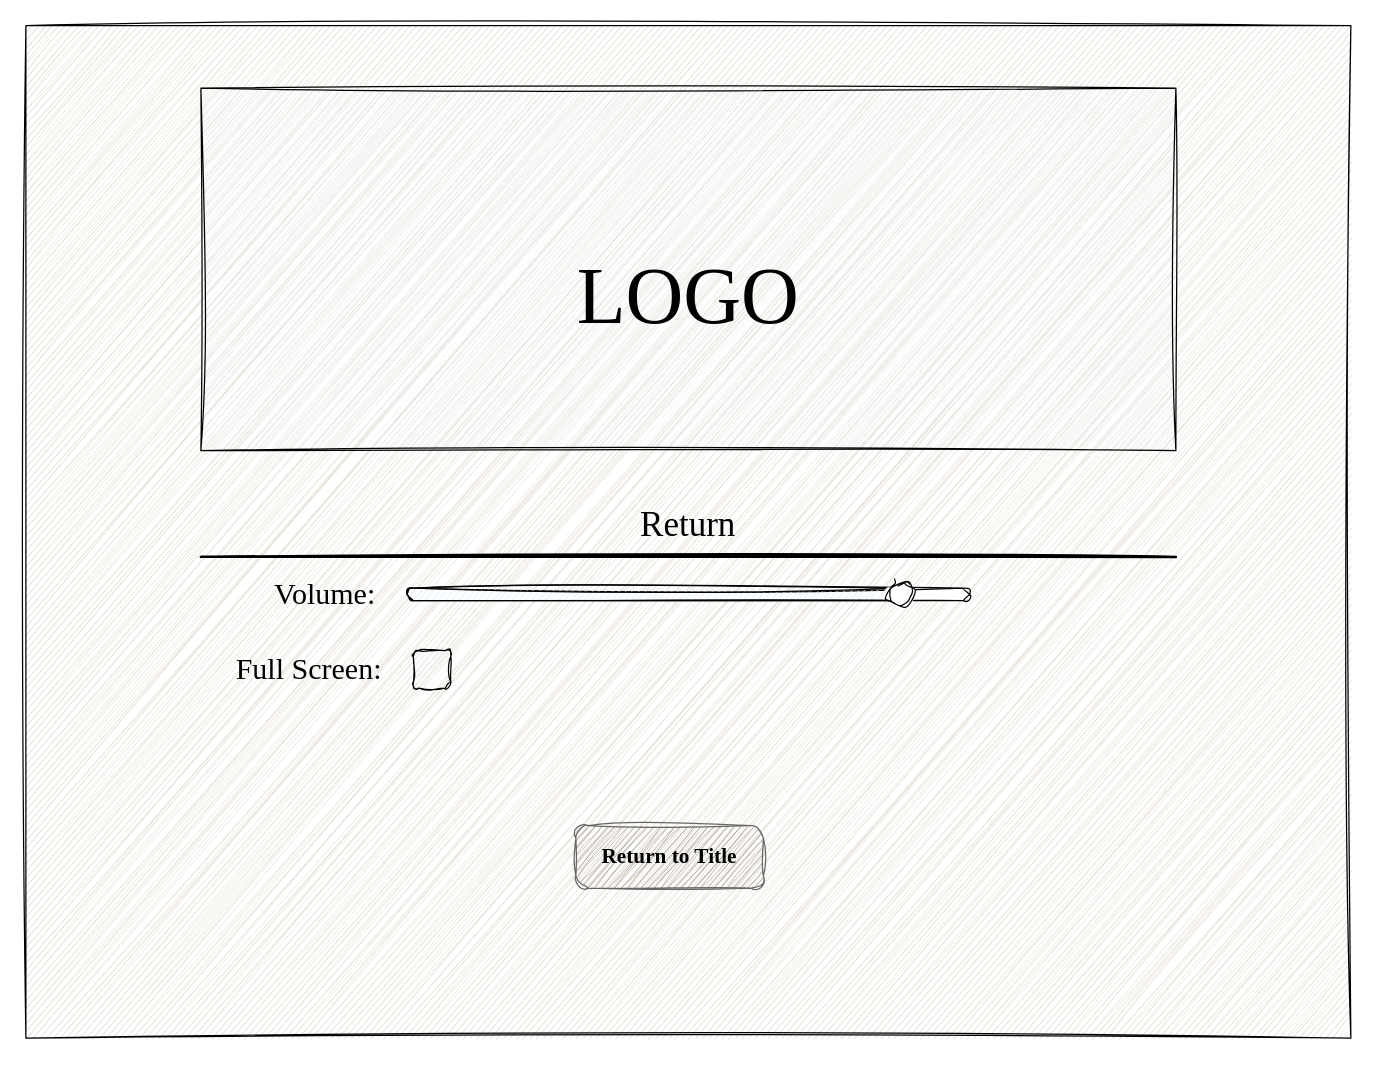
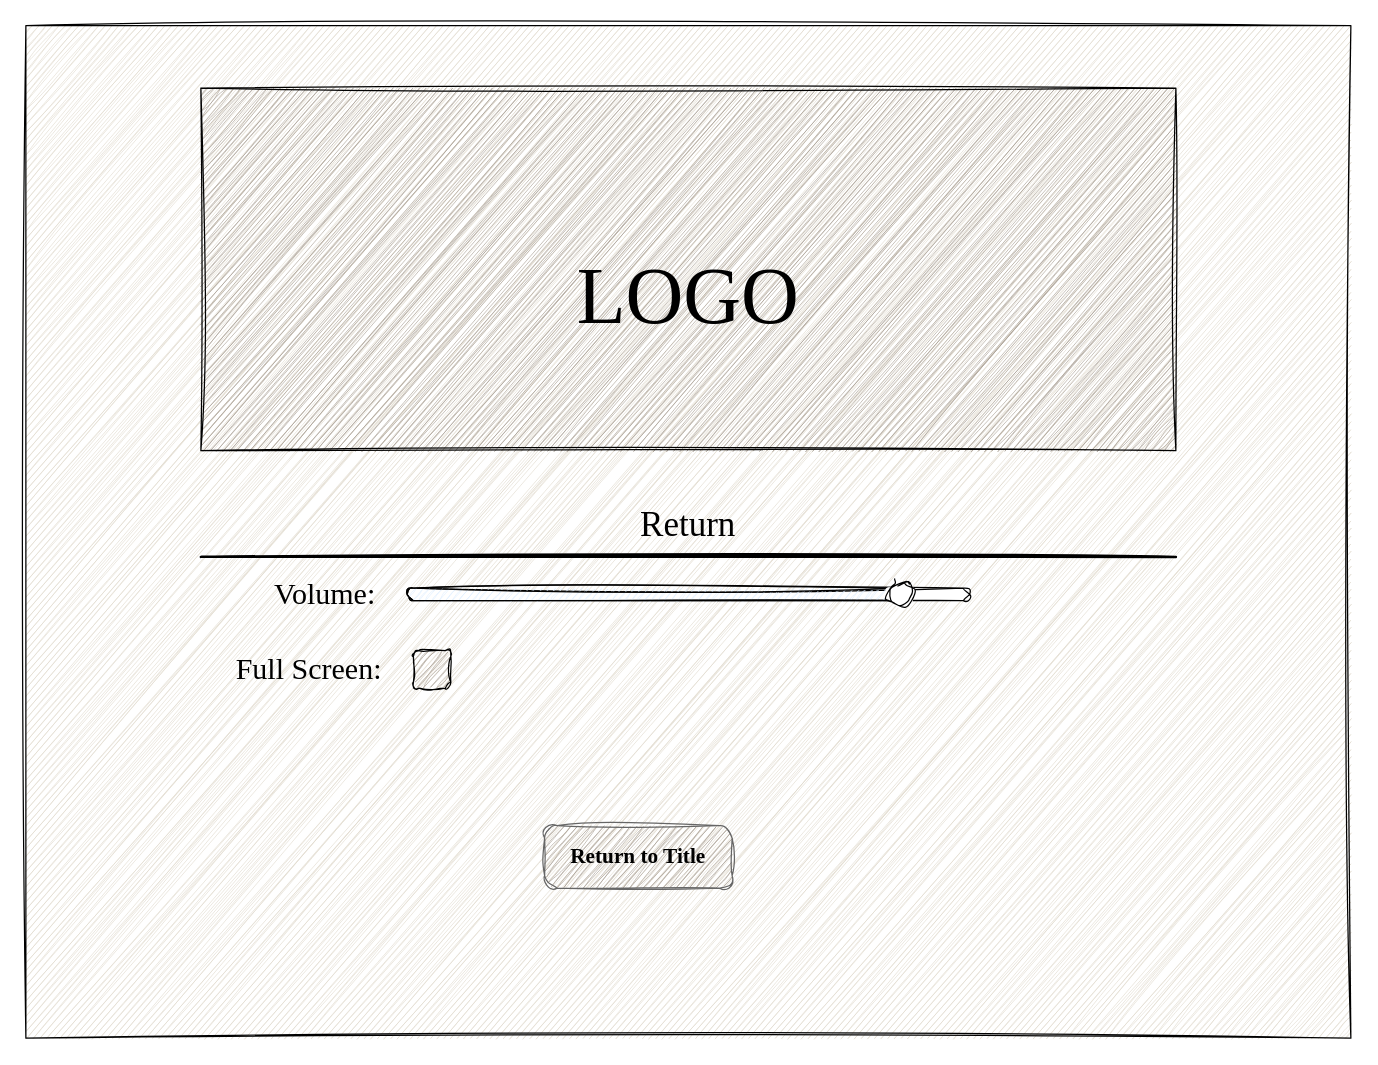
node "LOGO": fillcolor #f0f2f5 -> #a89f94
node "Full Screen:": fillcolor #f0f2f5 -> #a89f94
node "Return to Title": moved (669, 857) -> (638, 857)
